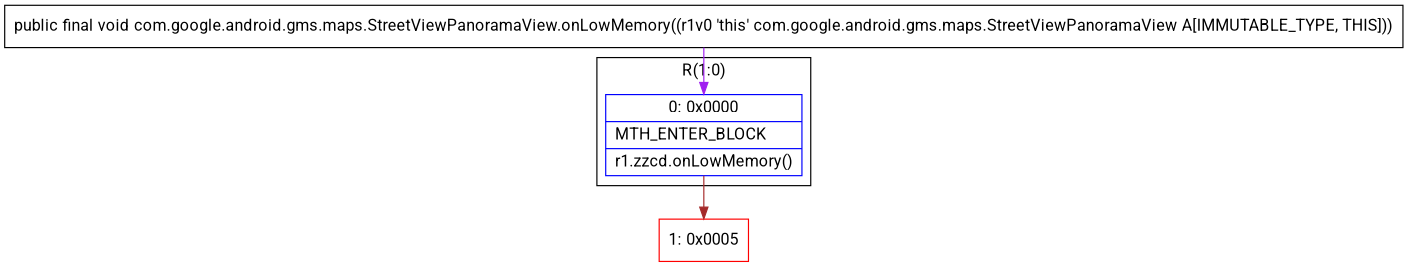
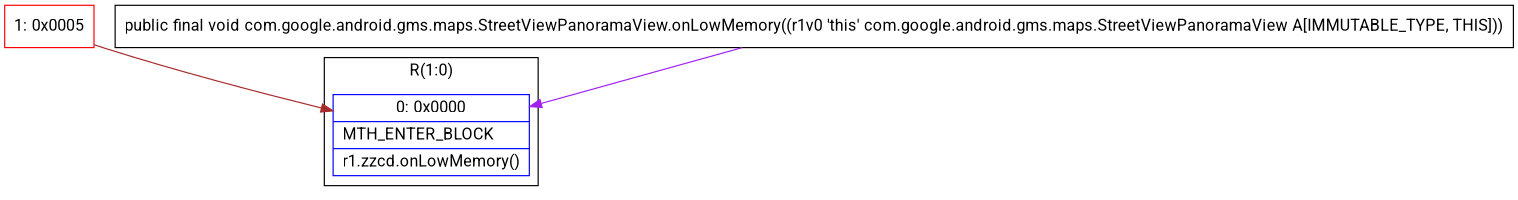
edge "0: 0x0000" -> "1: 0x0005": reversed
